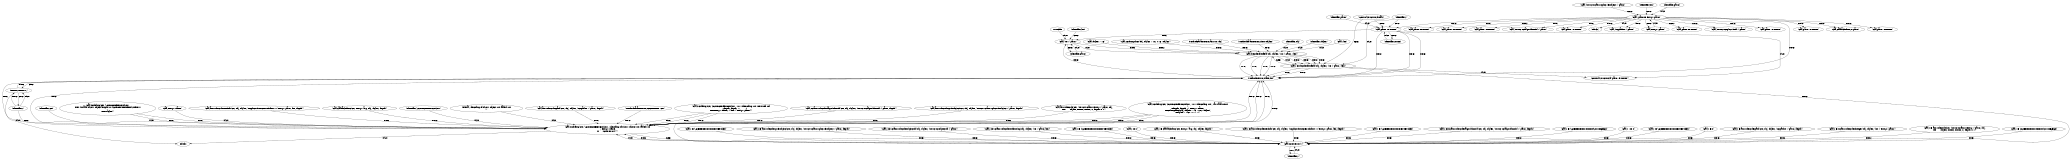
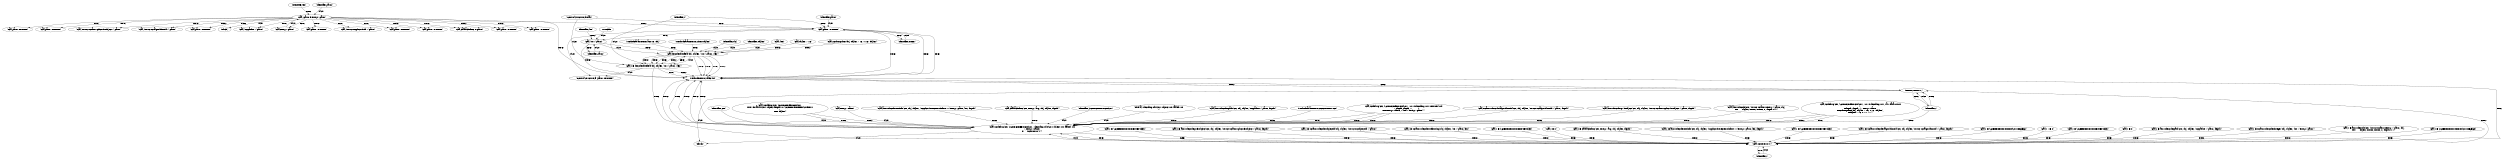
edge "(Call,(struct sc_asn1_pkcs15_object *) parm)" -> "(Call,*parm = entry->parm)": reversed
edge "(ControlStructure,break;)" -> "(Call,r = decode_bit_field(obj, objlen, (u8 *) parm, *len))": label "CFG: " -> "AST: "
edge "(MethodReturn,static int)" -> "(Call,(u8 *) parm)": reversed
edge "(Call,sc_strerror(r))" -> "(Return,return r;)": added, label "DDG:"
